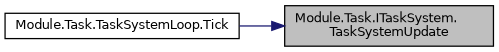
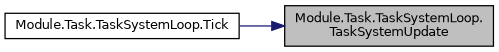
node "Module.Task.ITaskSystem. TaskSystemUpdate": label "Module.Task.ITaskSystem. TaskSystemUpdate" -> "Module.Task.TaskSystemLoop. TaskSystemUpdate"
